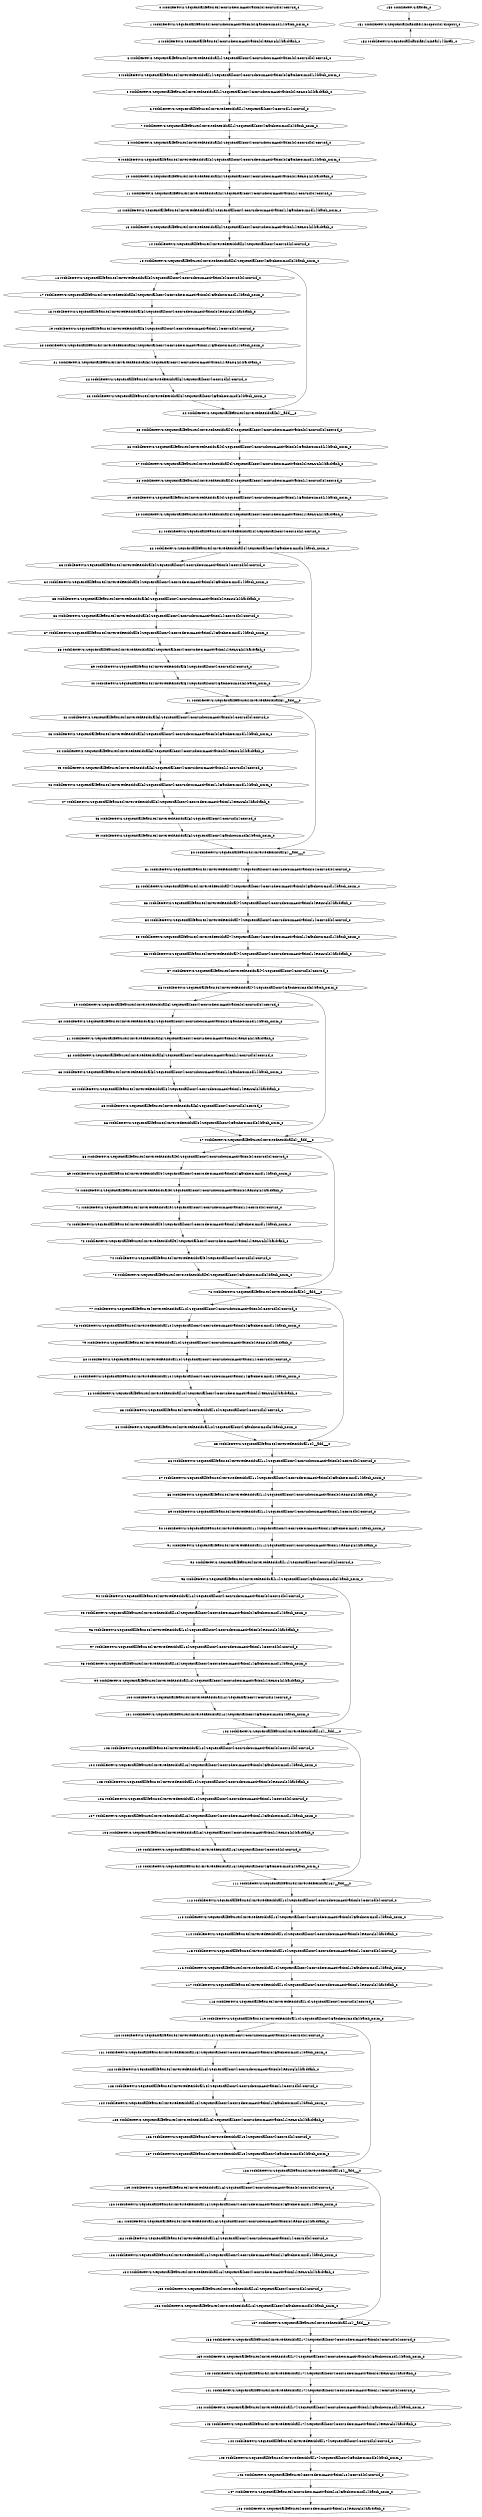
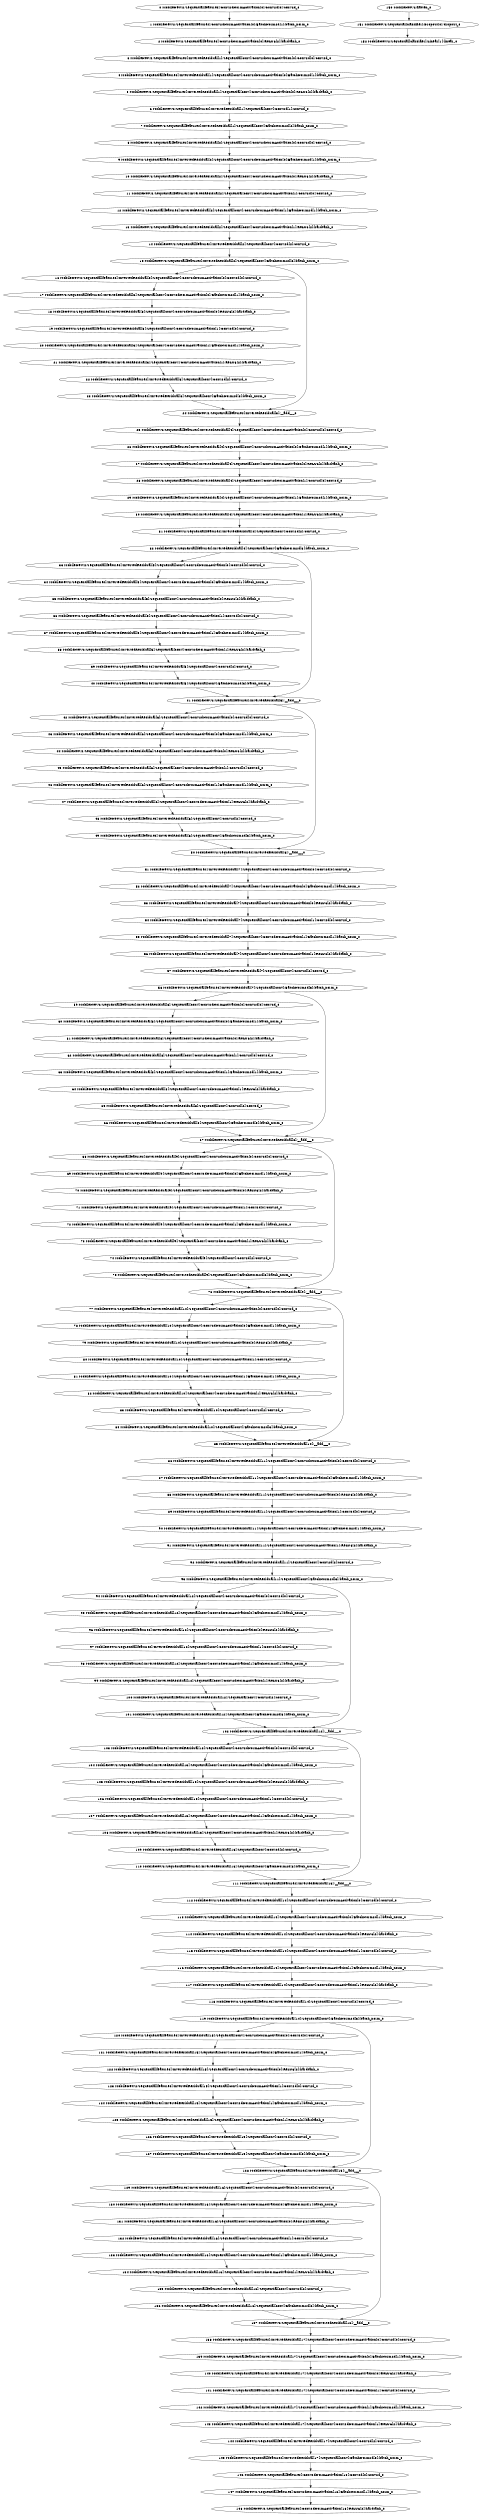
edge "152 MobileNetV2/Sequential[classifier]/Linear[1]/linear_0" -> "151 MobileNetV2/Sequential[classifier]/Dropout[0]/dropout_0": reversed
